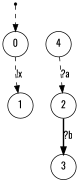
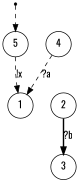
node "0": label "0" -> "5"
edge "4" -> "2": now "4" -> "1"
